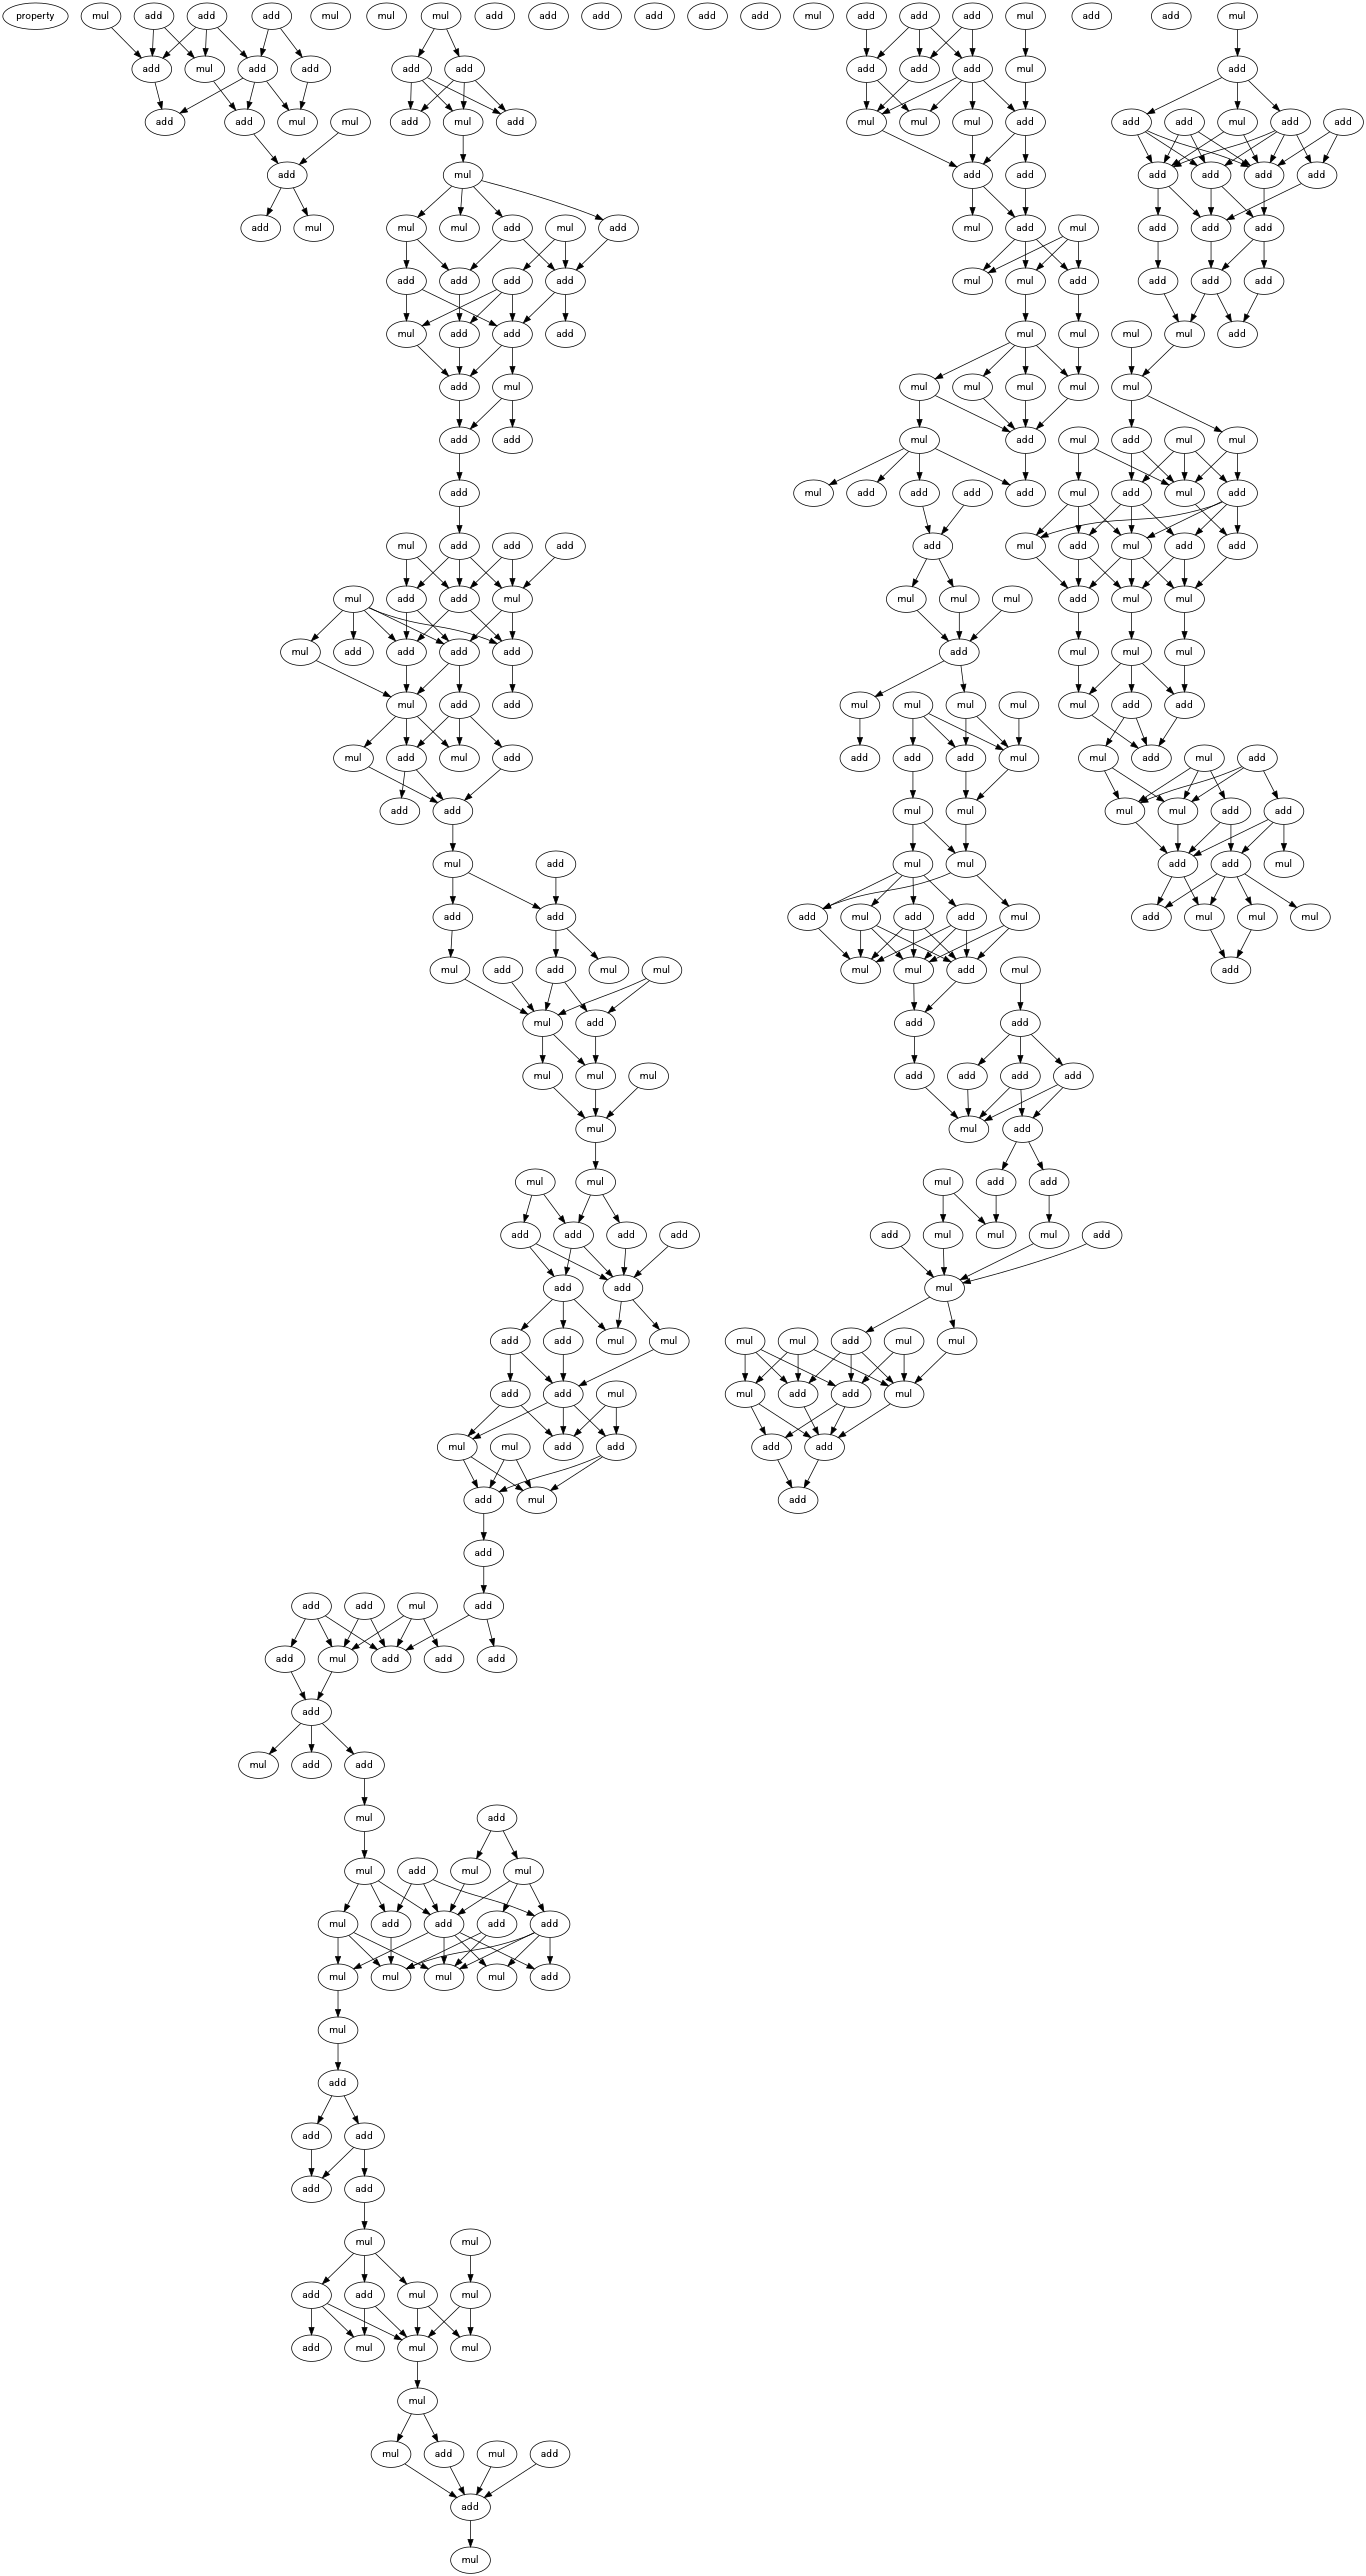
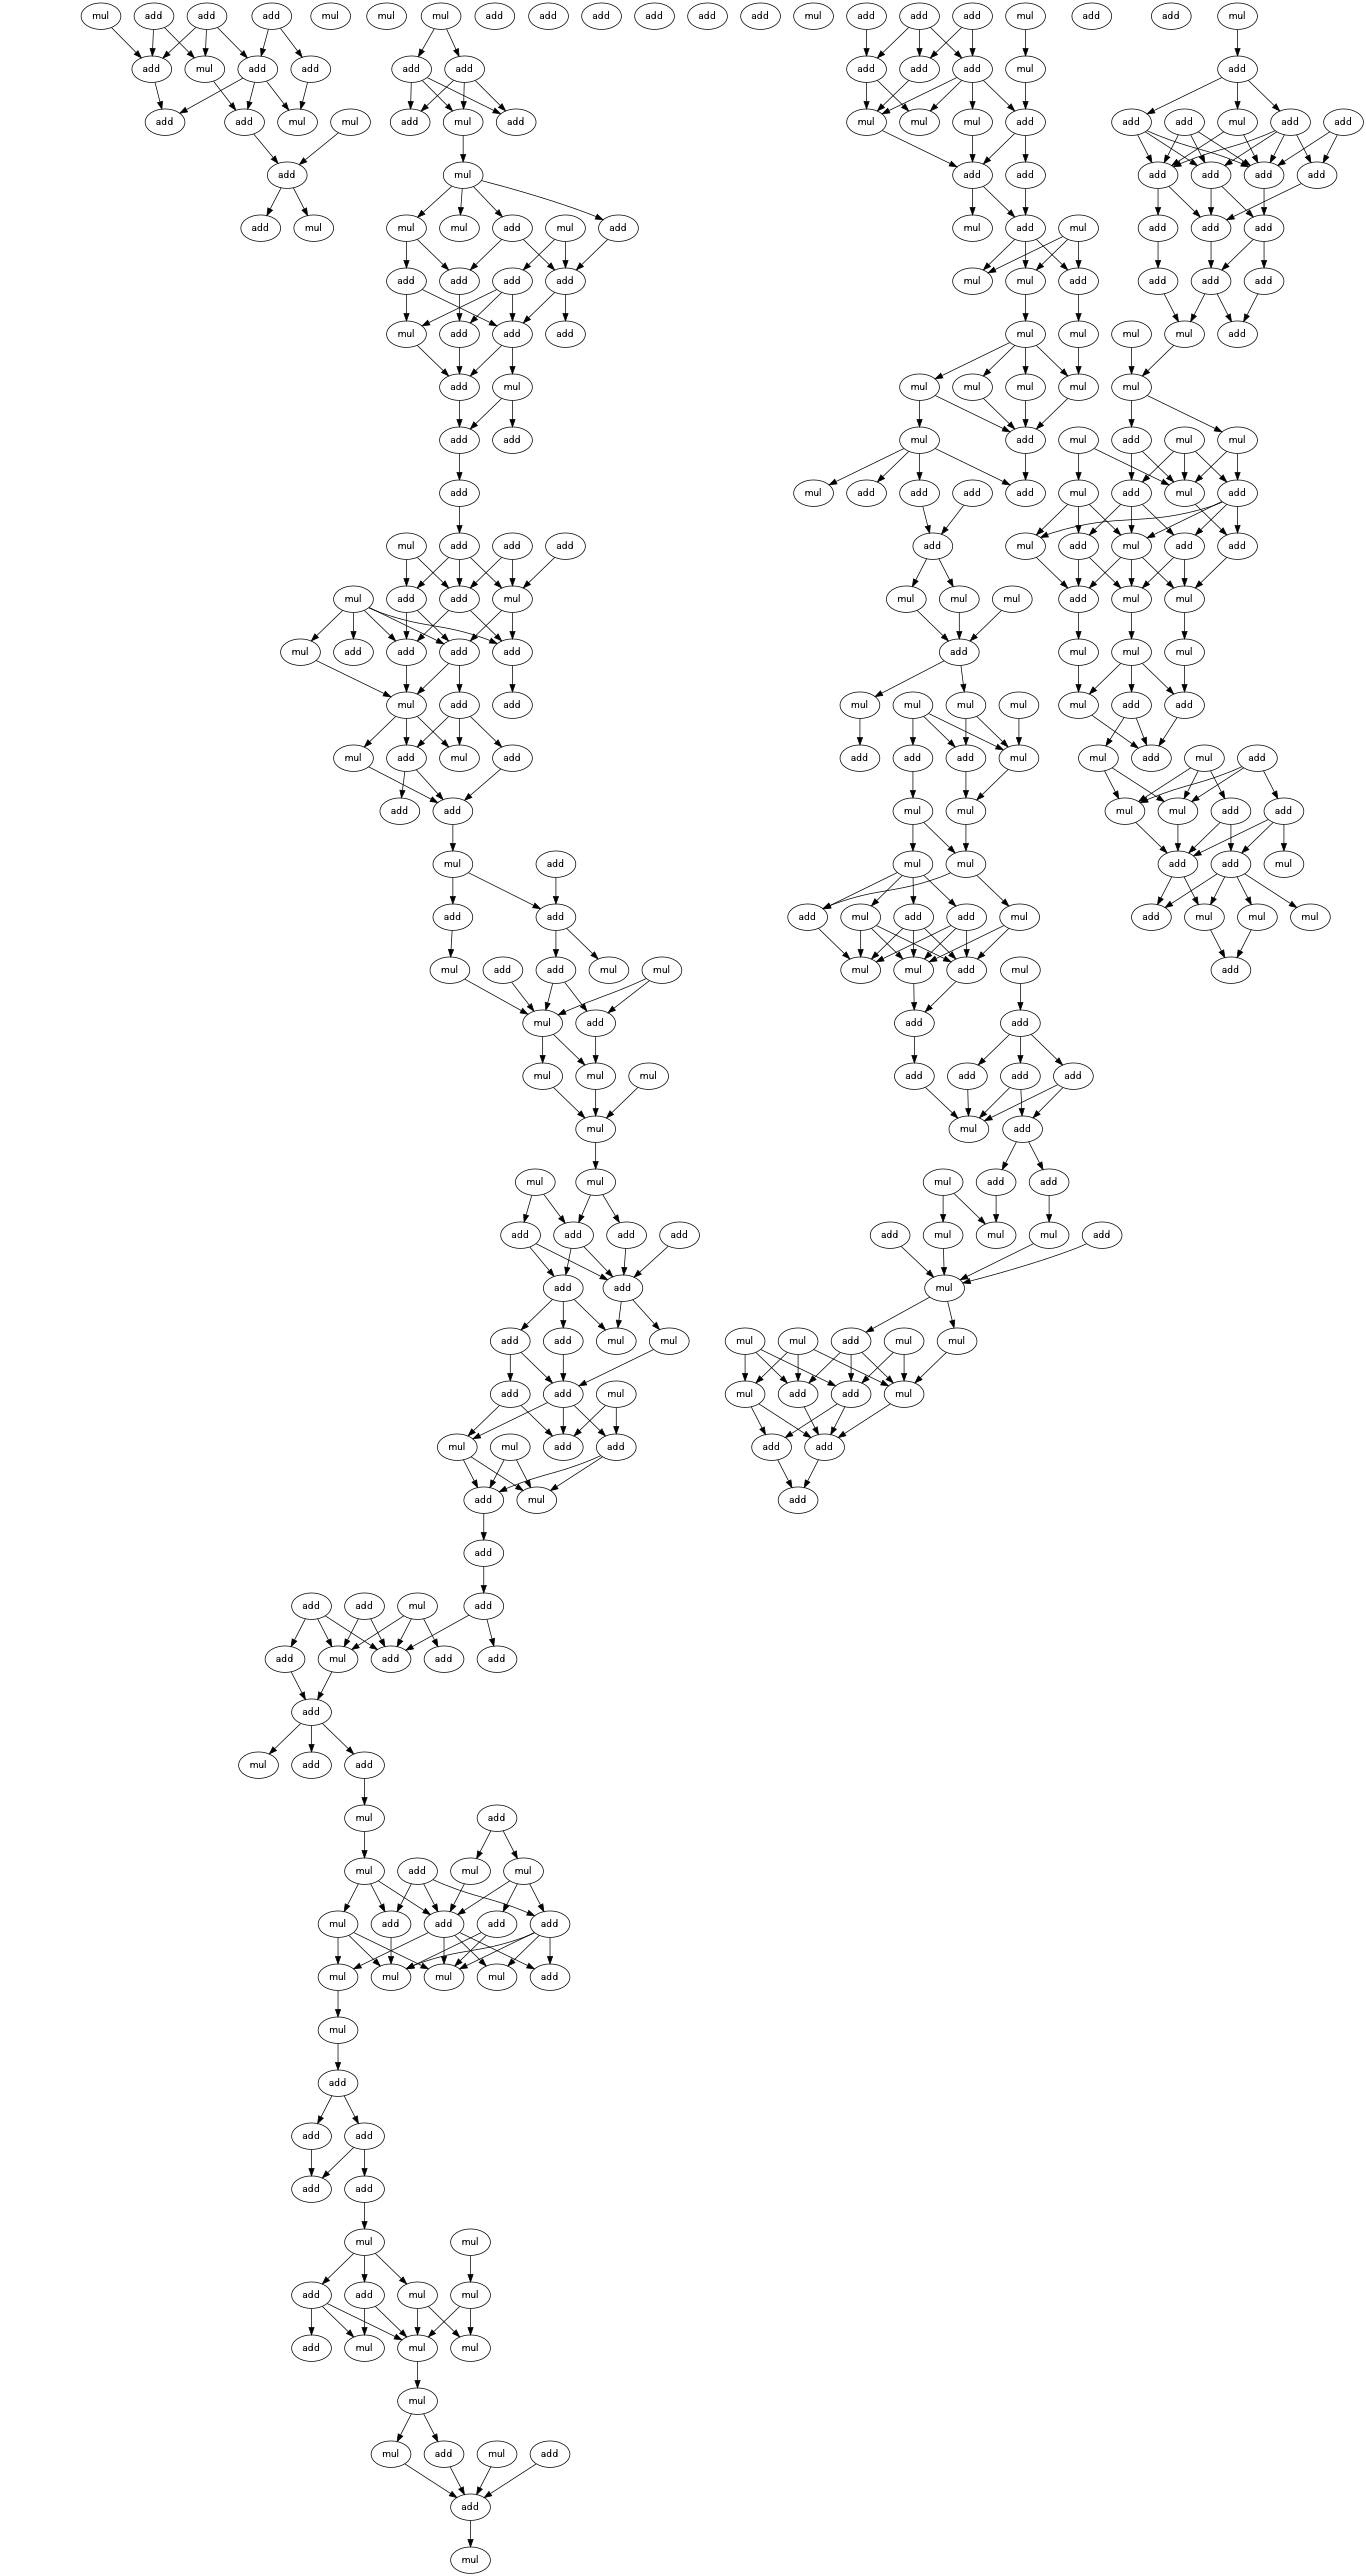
node "property": removed
